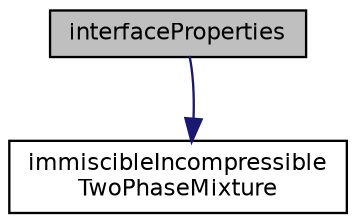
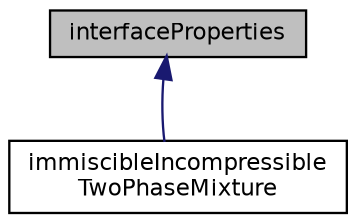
edge "interfaceProperties" -> "immiscibleIncompressible TwoPhaseMixture": reversed
